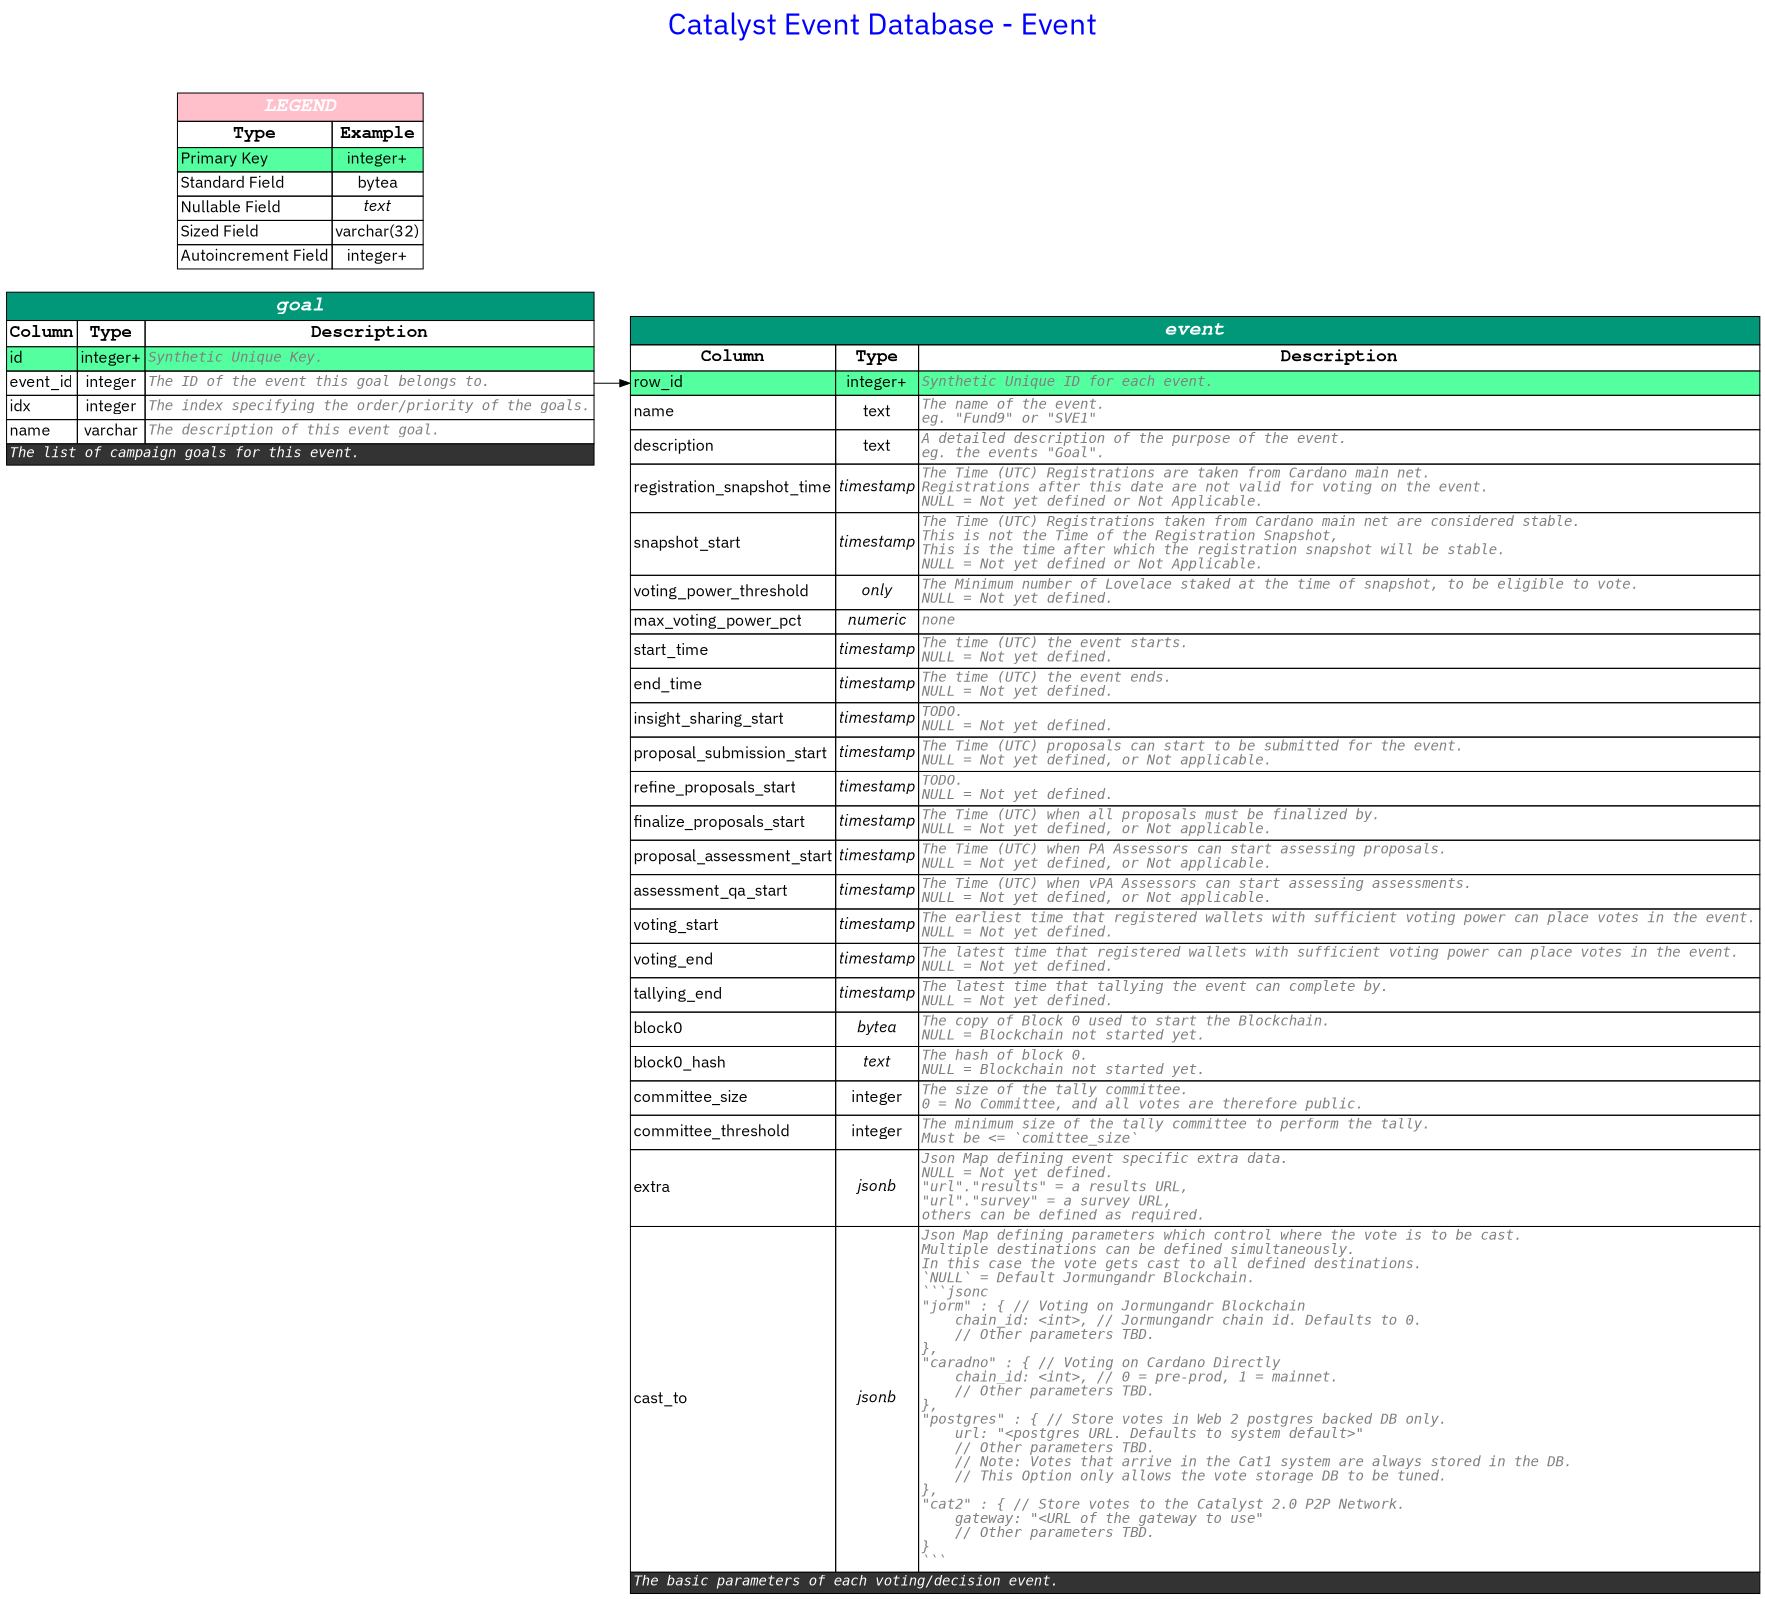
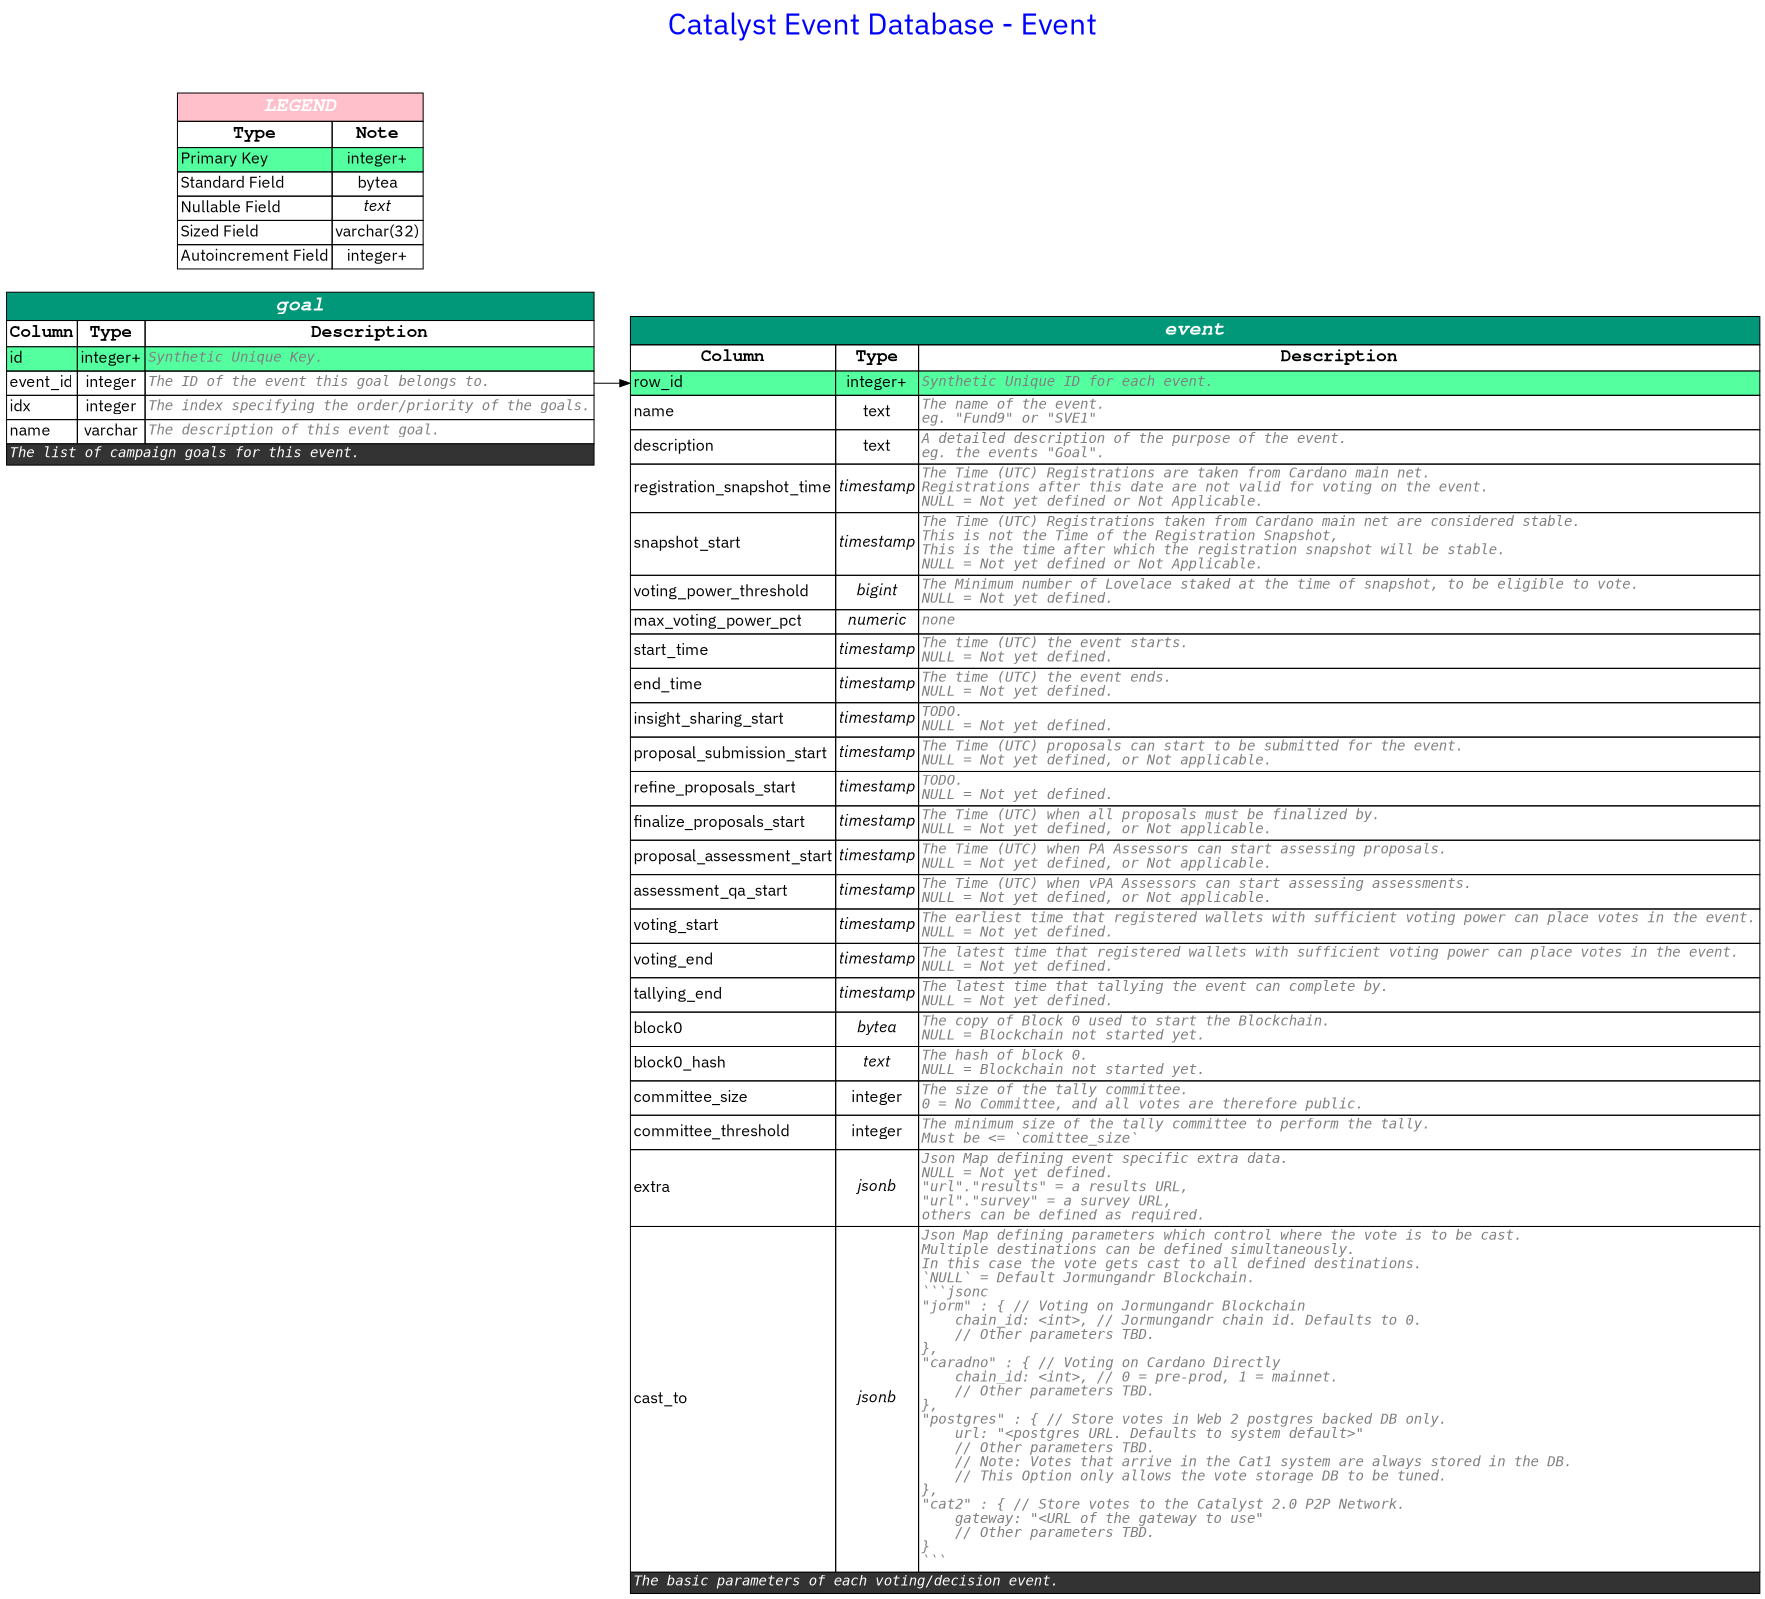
node "LEGEND": text "Example" -> "Note"
node "event": text "only" -> "bigint"
